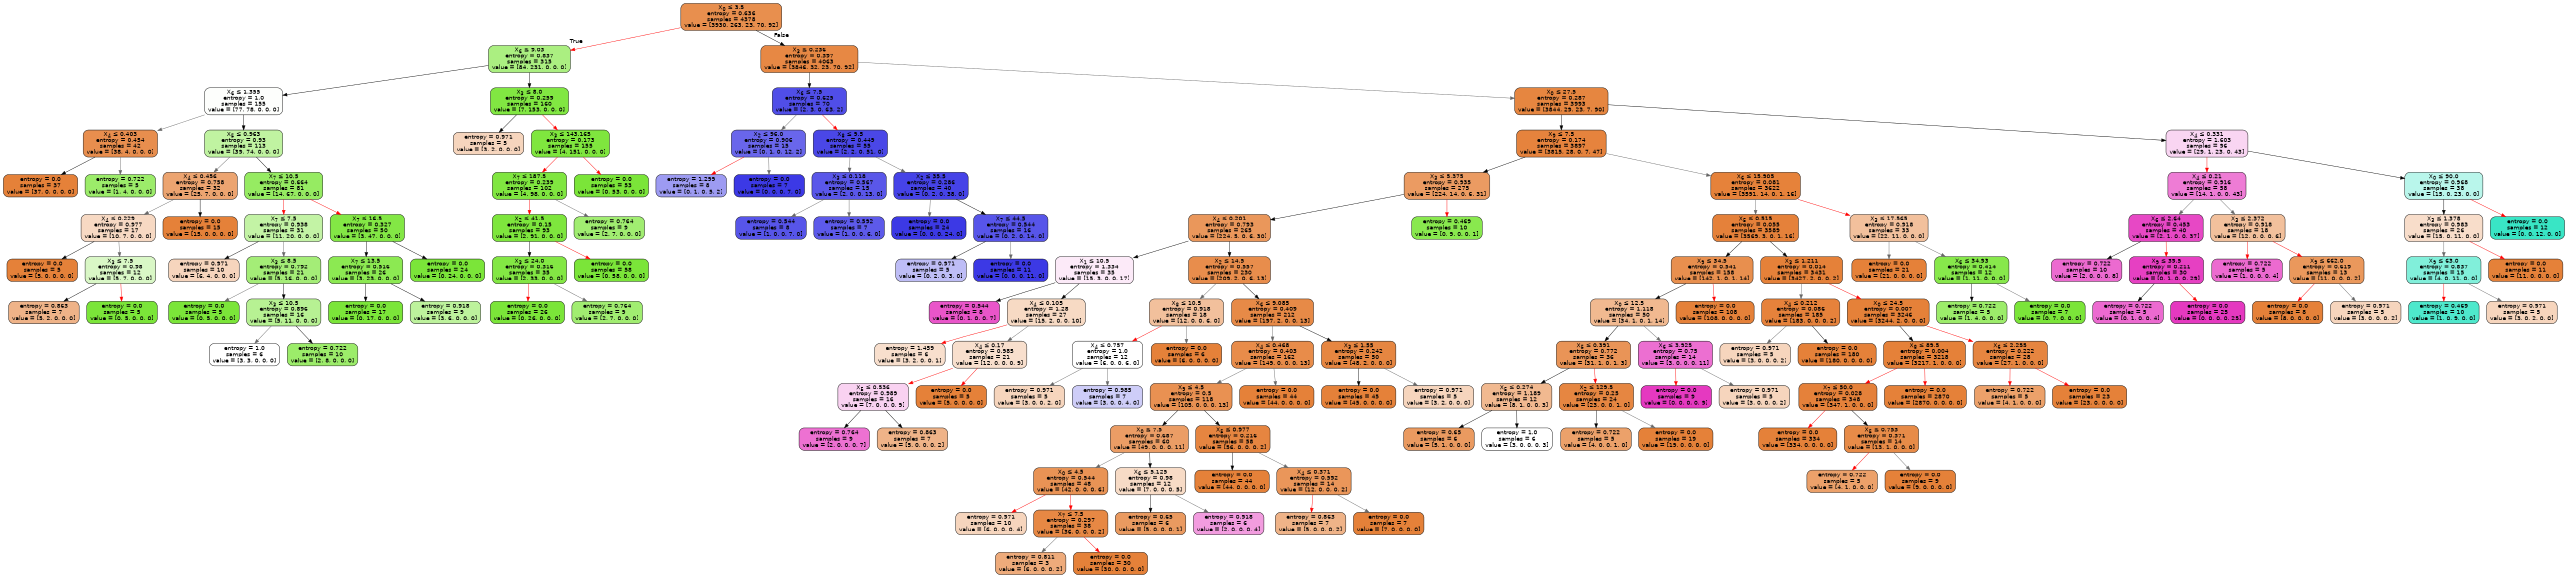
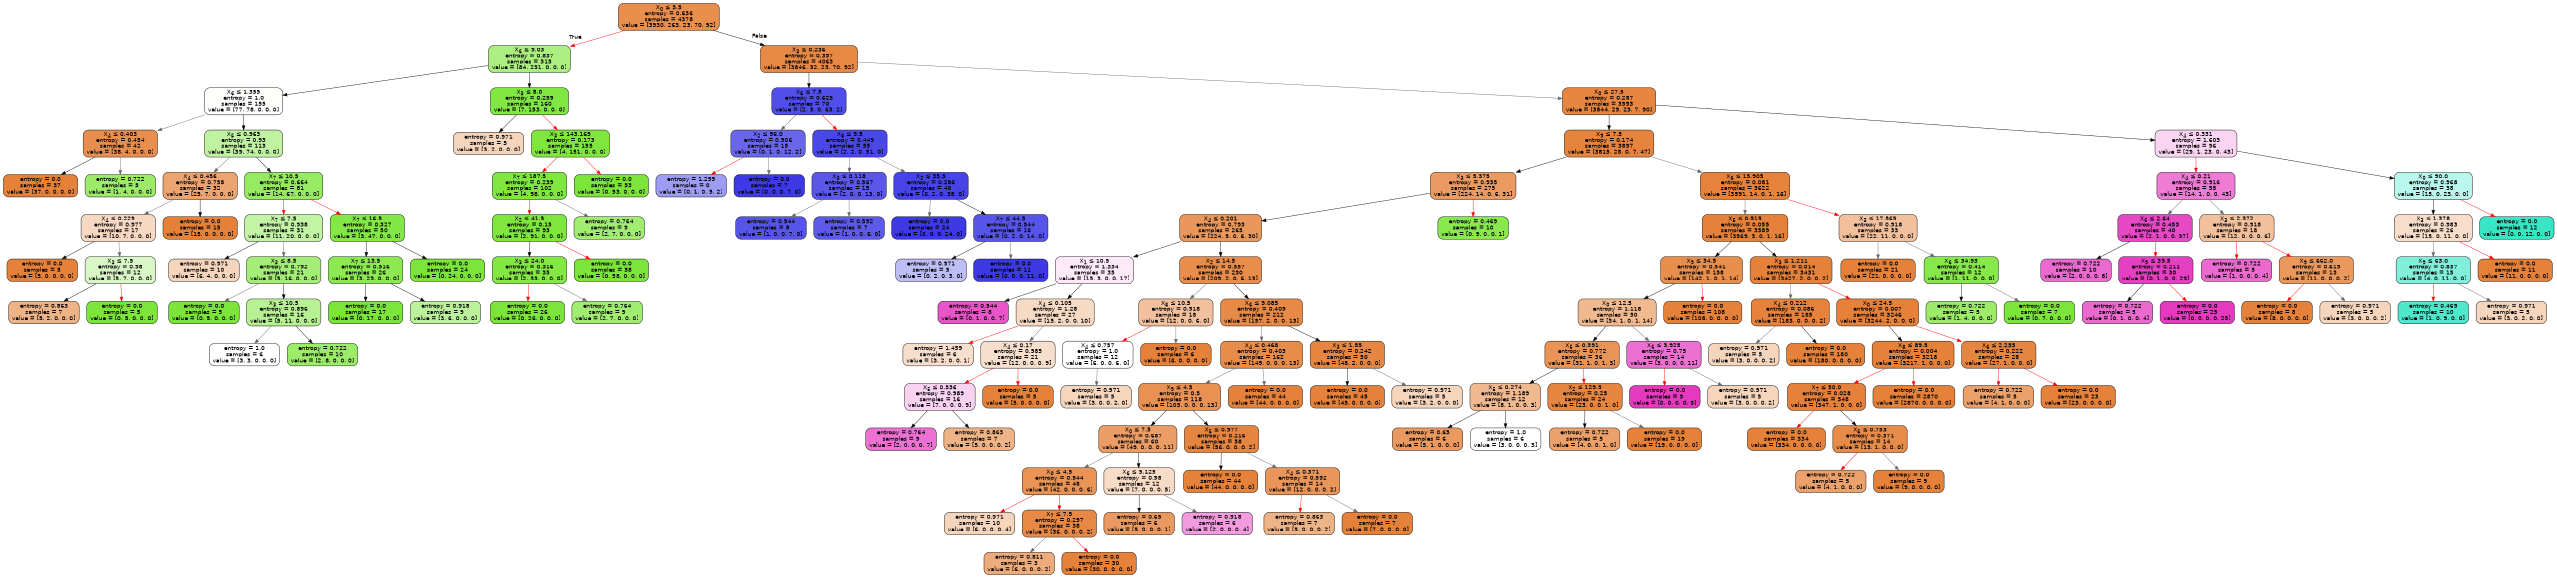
node "entropy = 1.299": text "samples = 8" -> "samples = 0"
node "entropy = 0.985": removed
